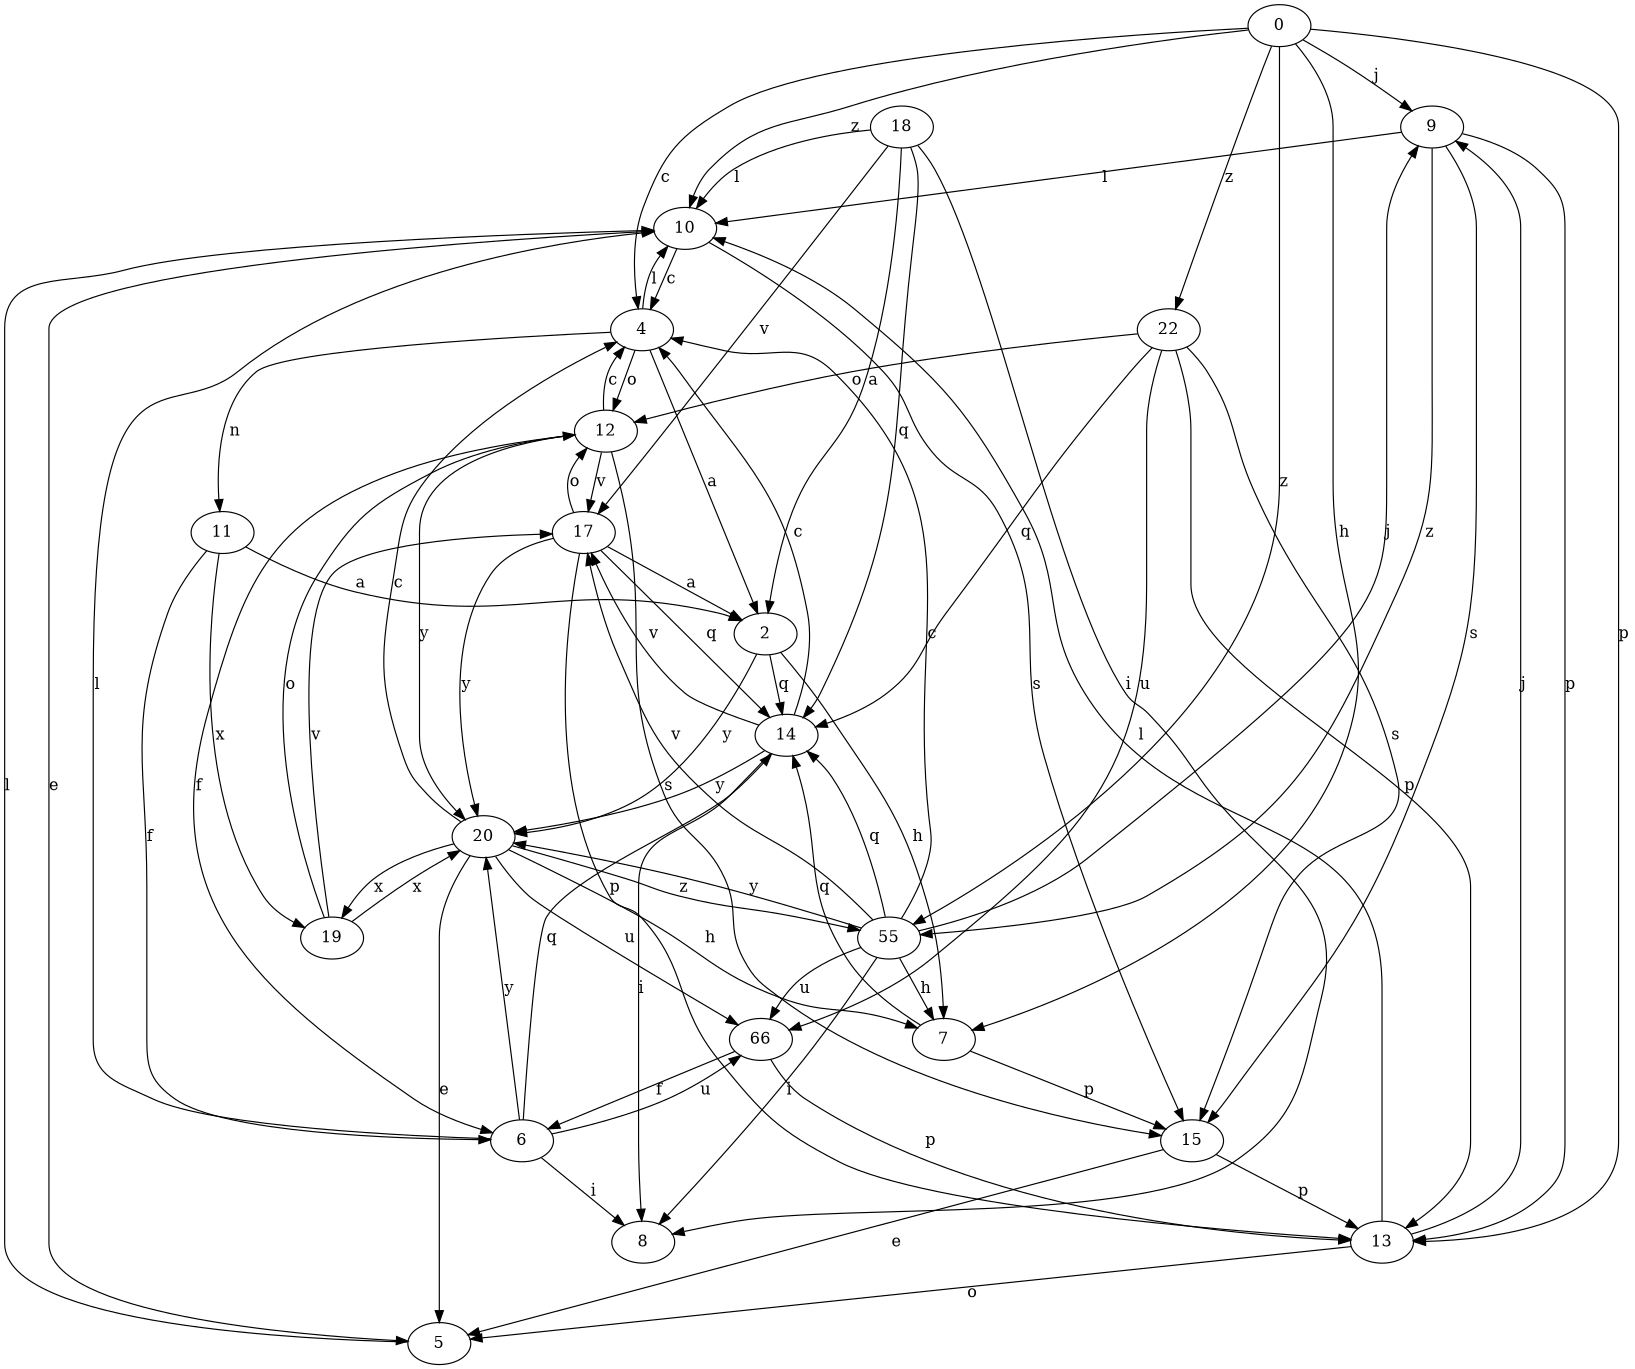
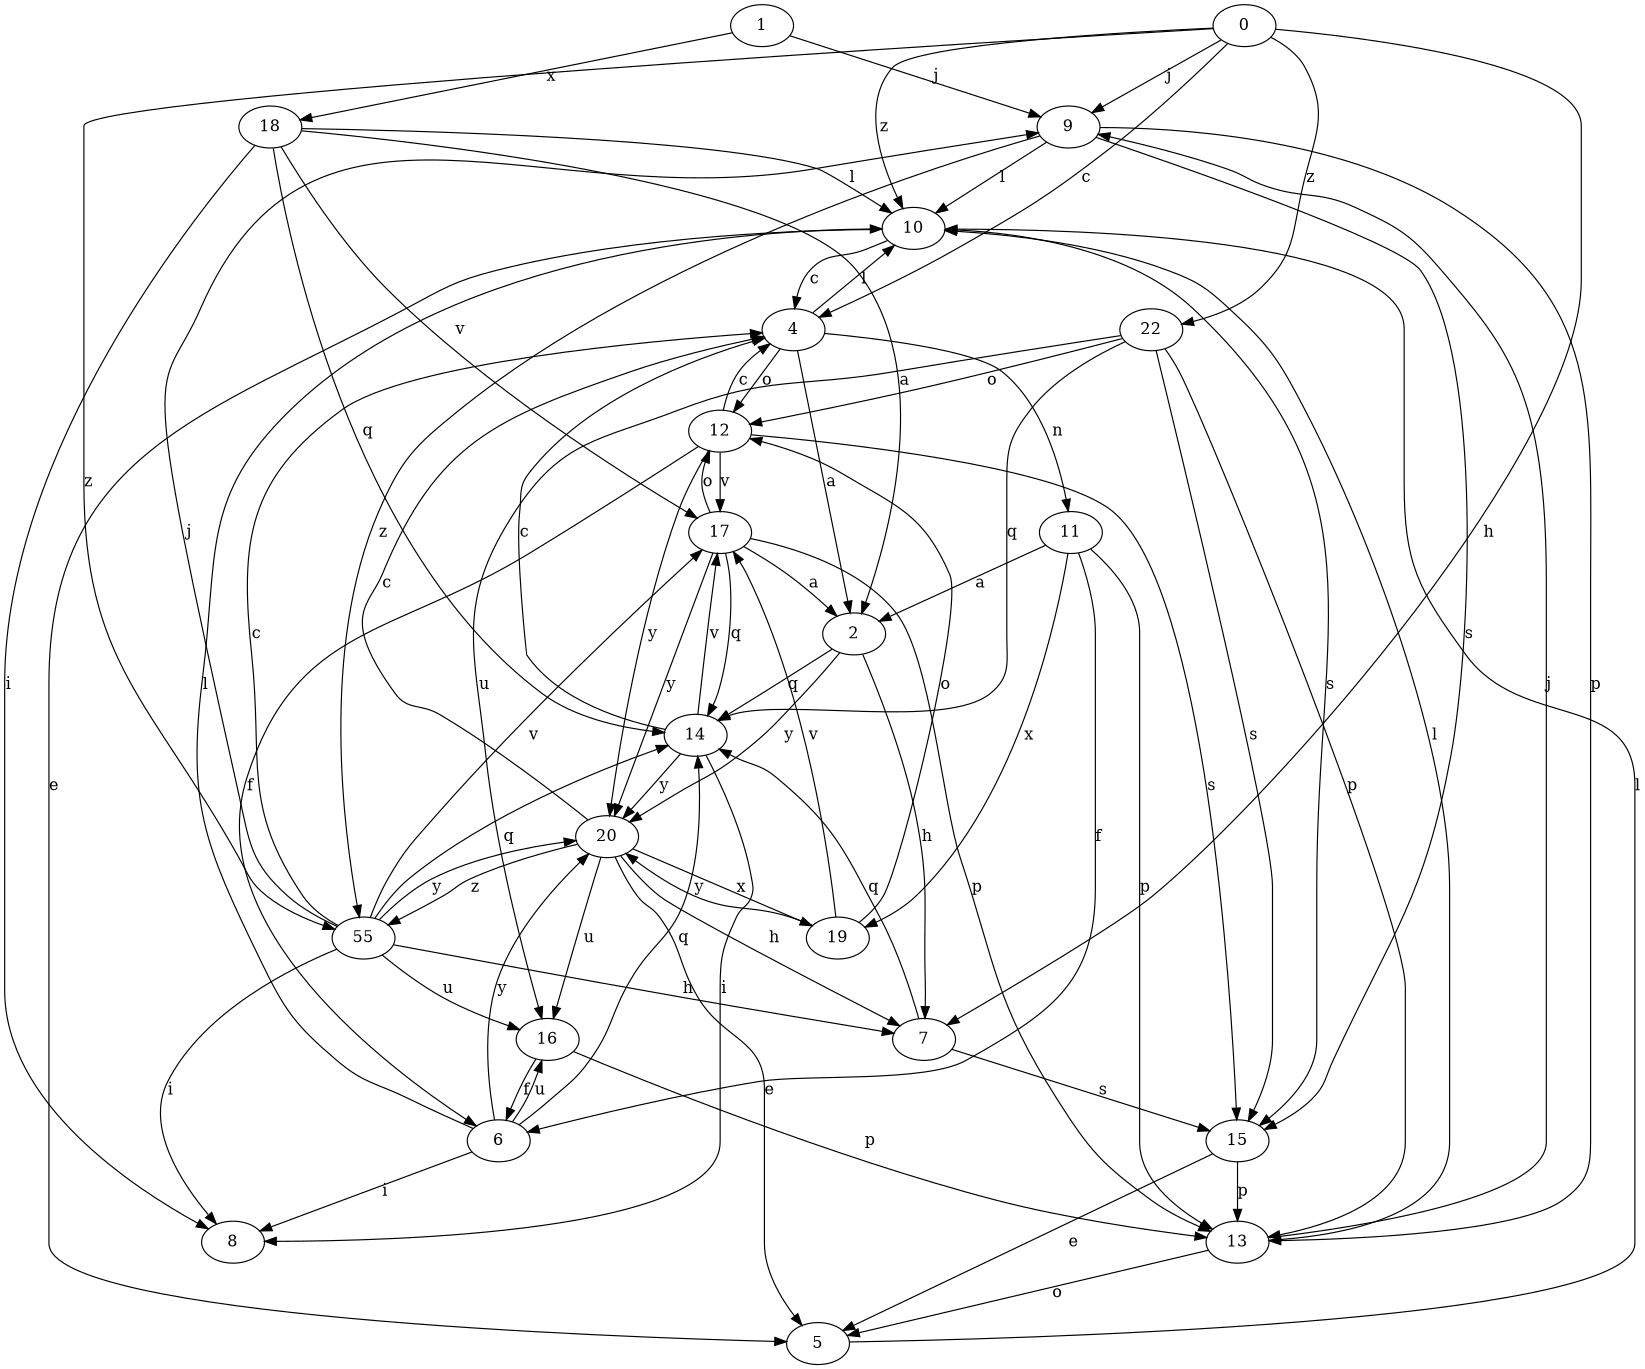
node "1": added
edge "0" -> "13": now "11" -> "13"
edge "19" -> "20": label "x" -> "y"
node "66": label "66" -> "16"
edge "7" -> "15": label "p" -> "s"
